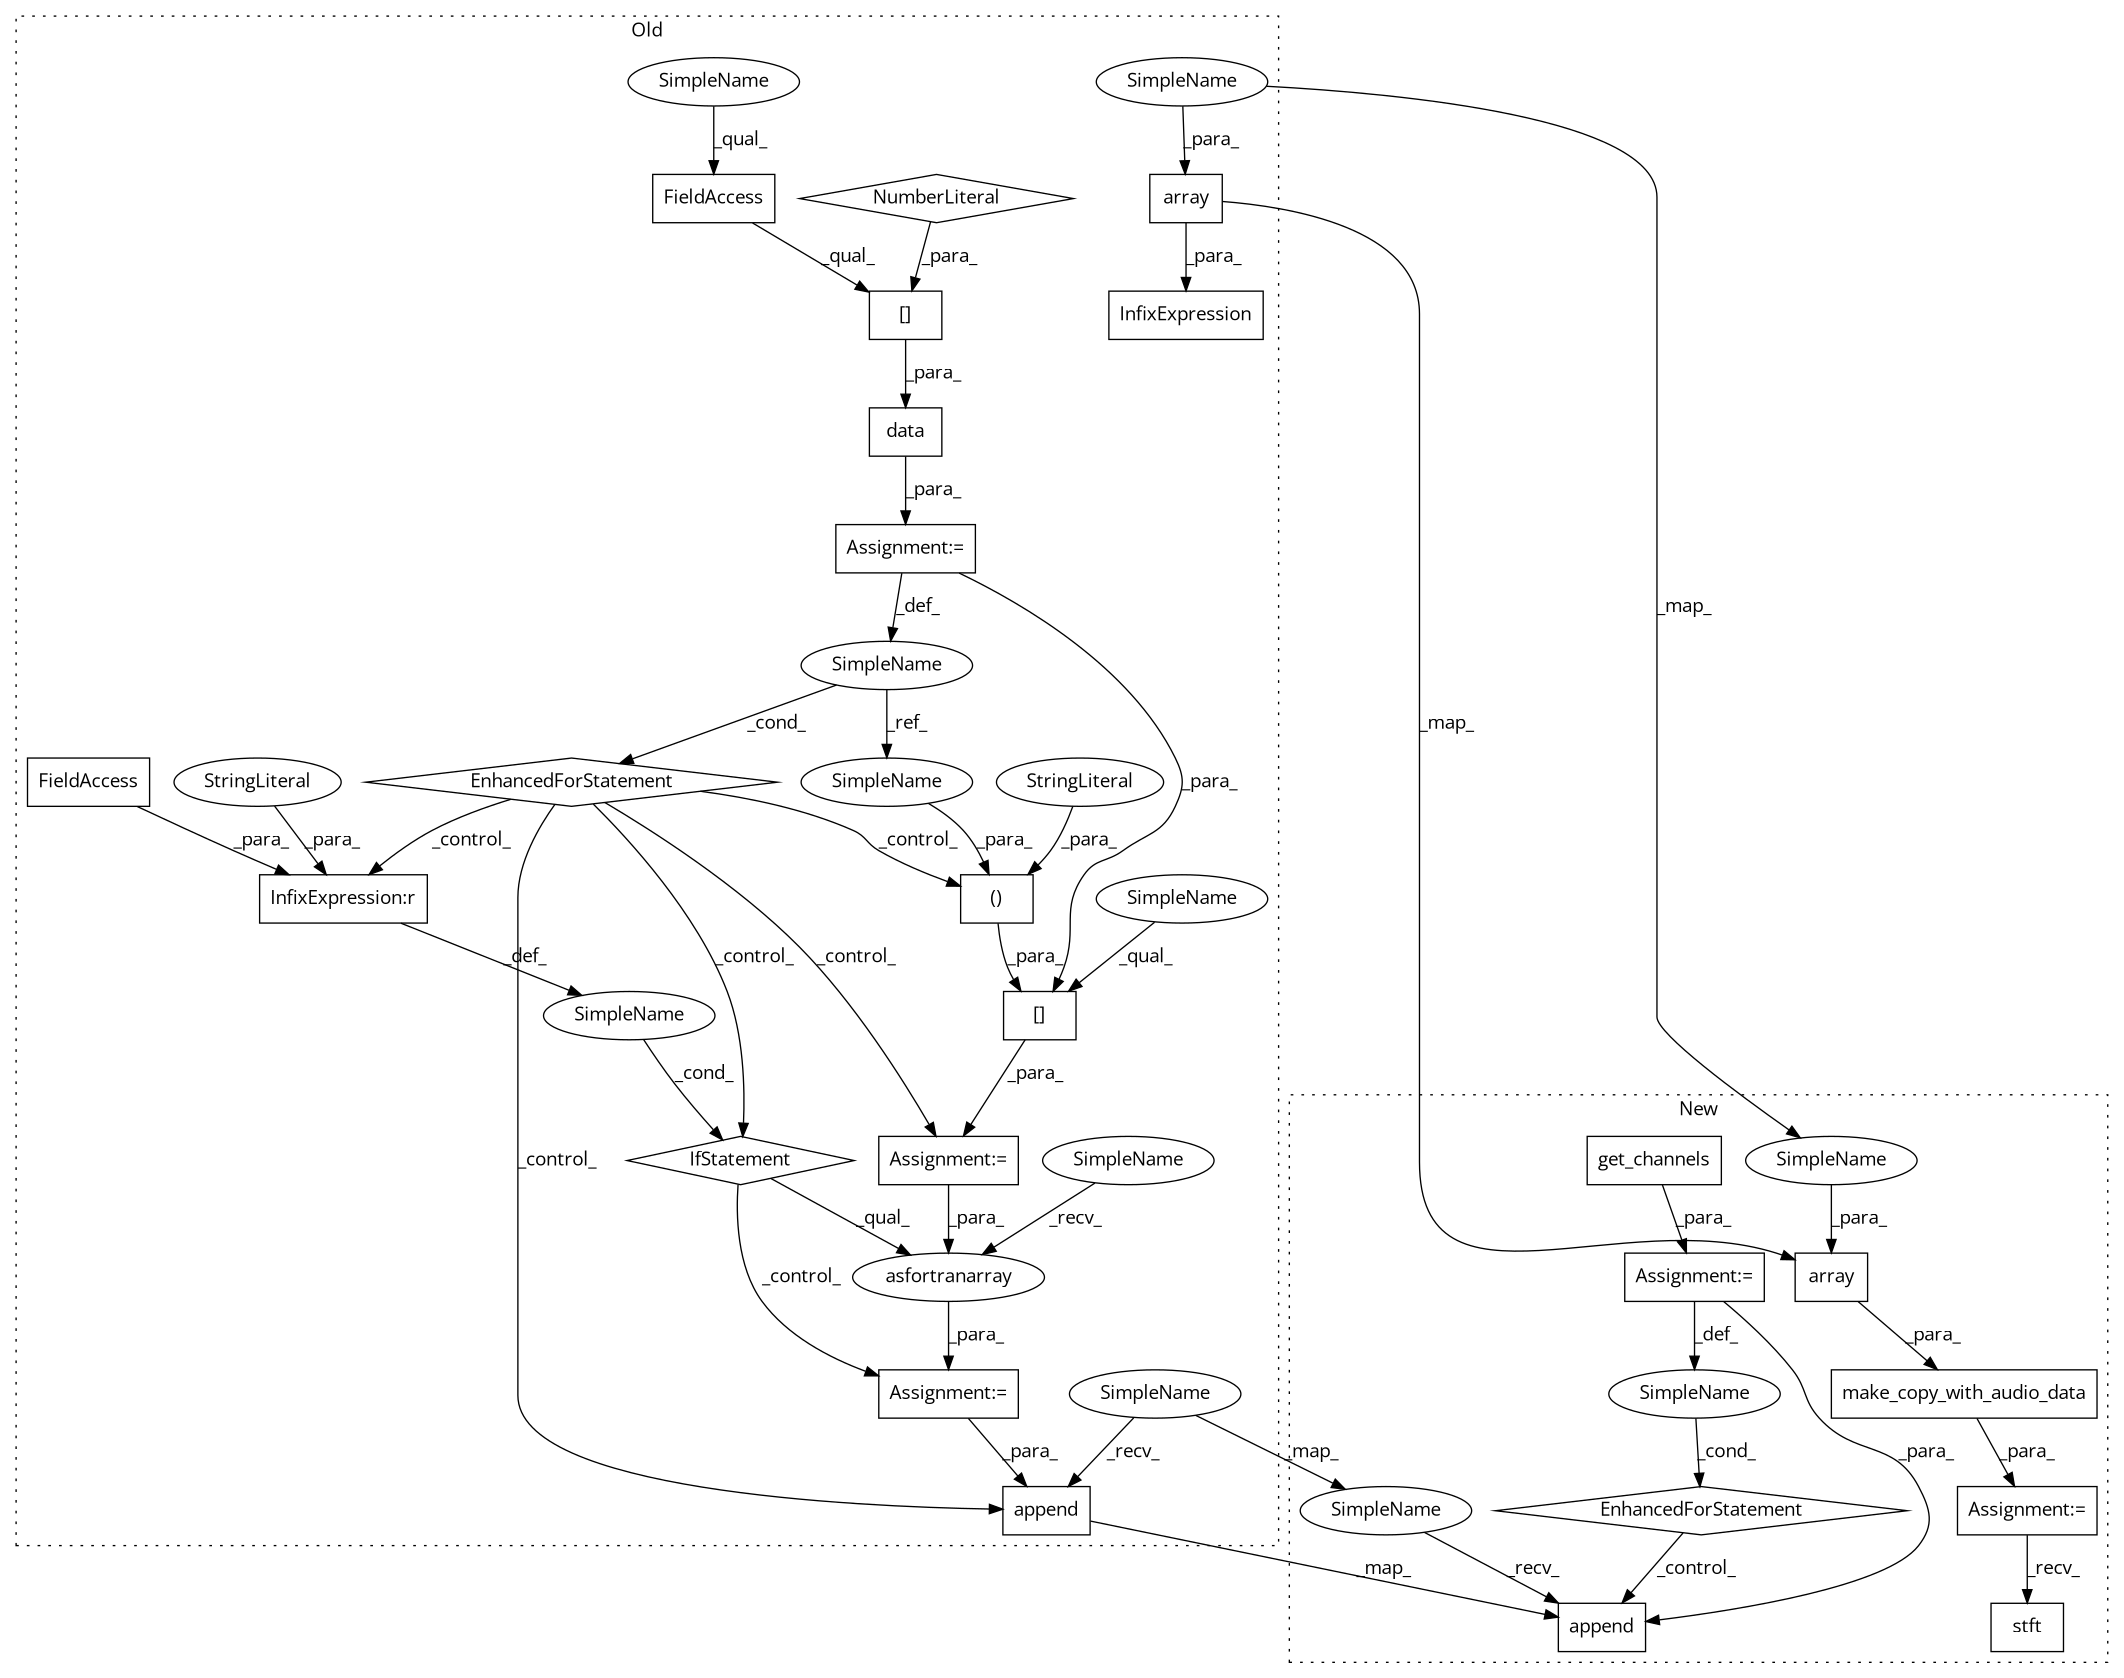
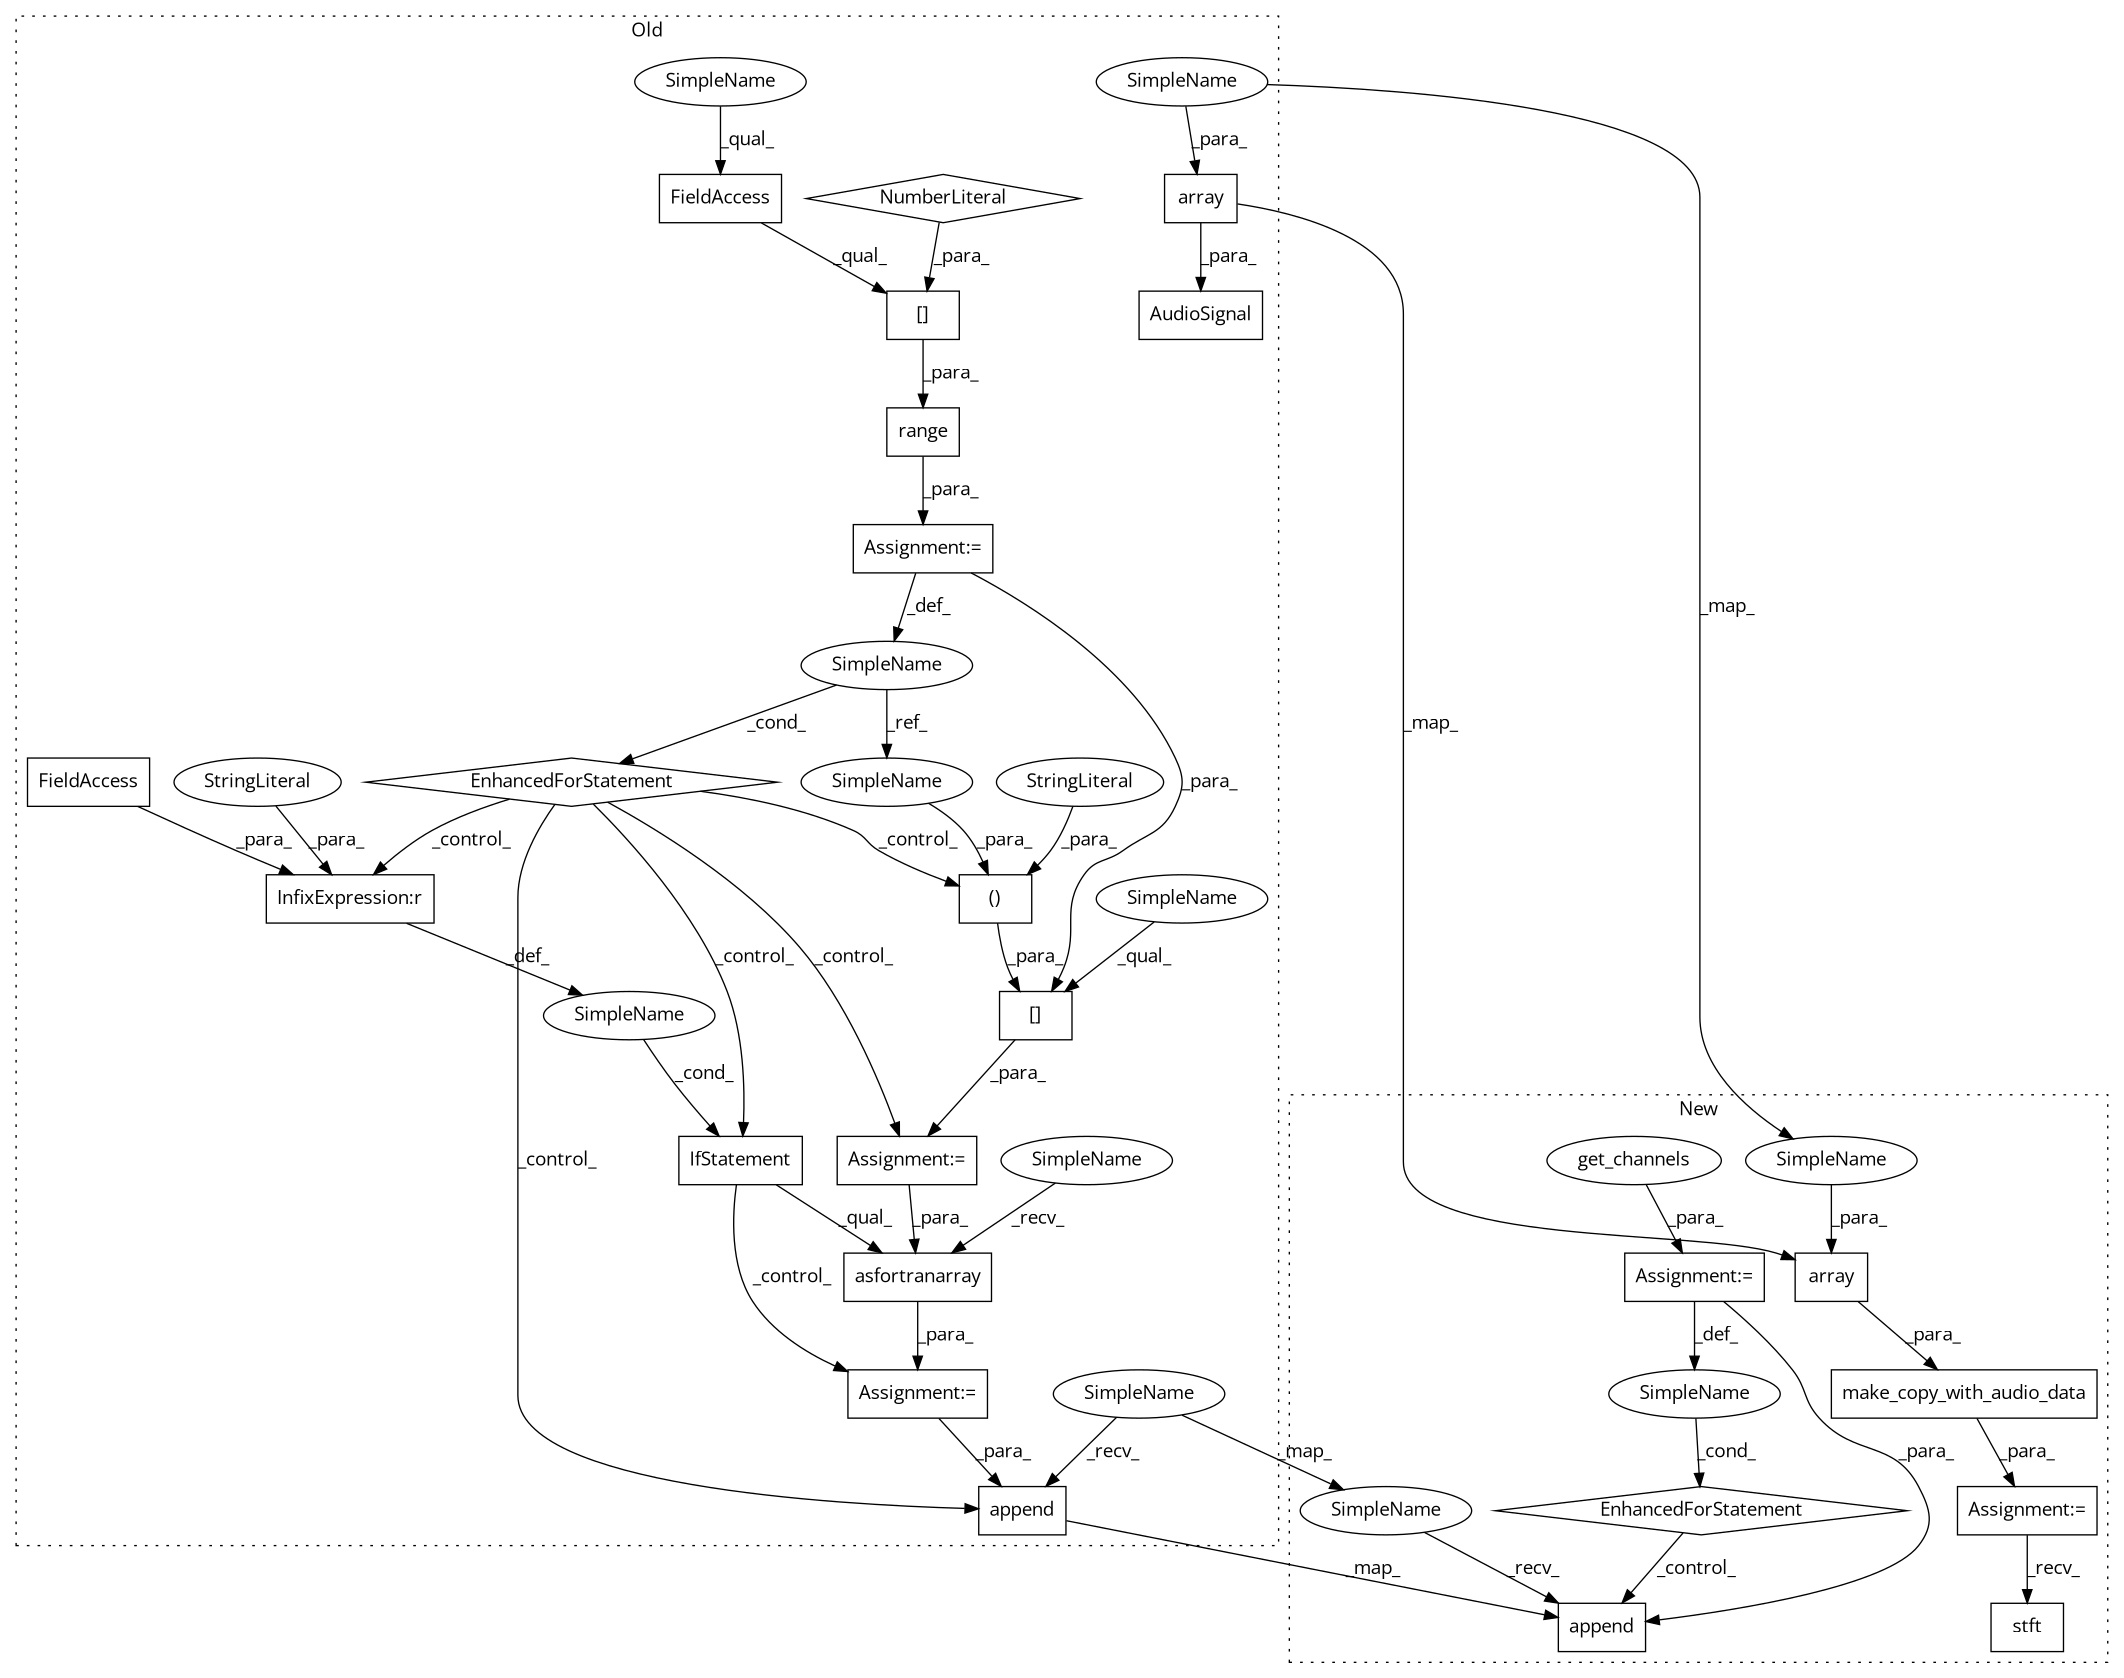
node "InfixExpression": label "InfixExpression" -> "AudioSignal"
node "data": label "data" -> "range"
node "IfStatement": shape diamond -> box
node "get_channels": shape box -> ellipse
node "asfortranarray": shape ellipse -> box
